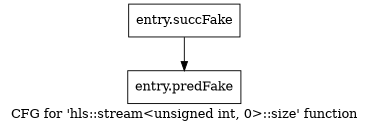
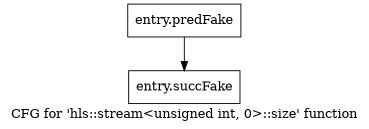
edge "entry.succFake" -> "entry.predFake": reversed
